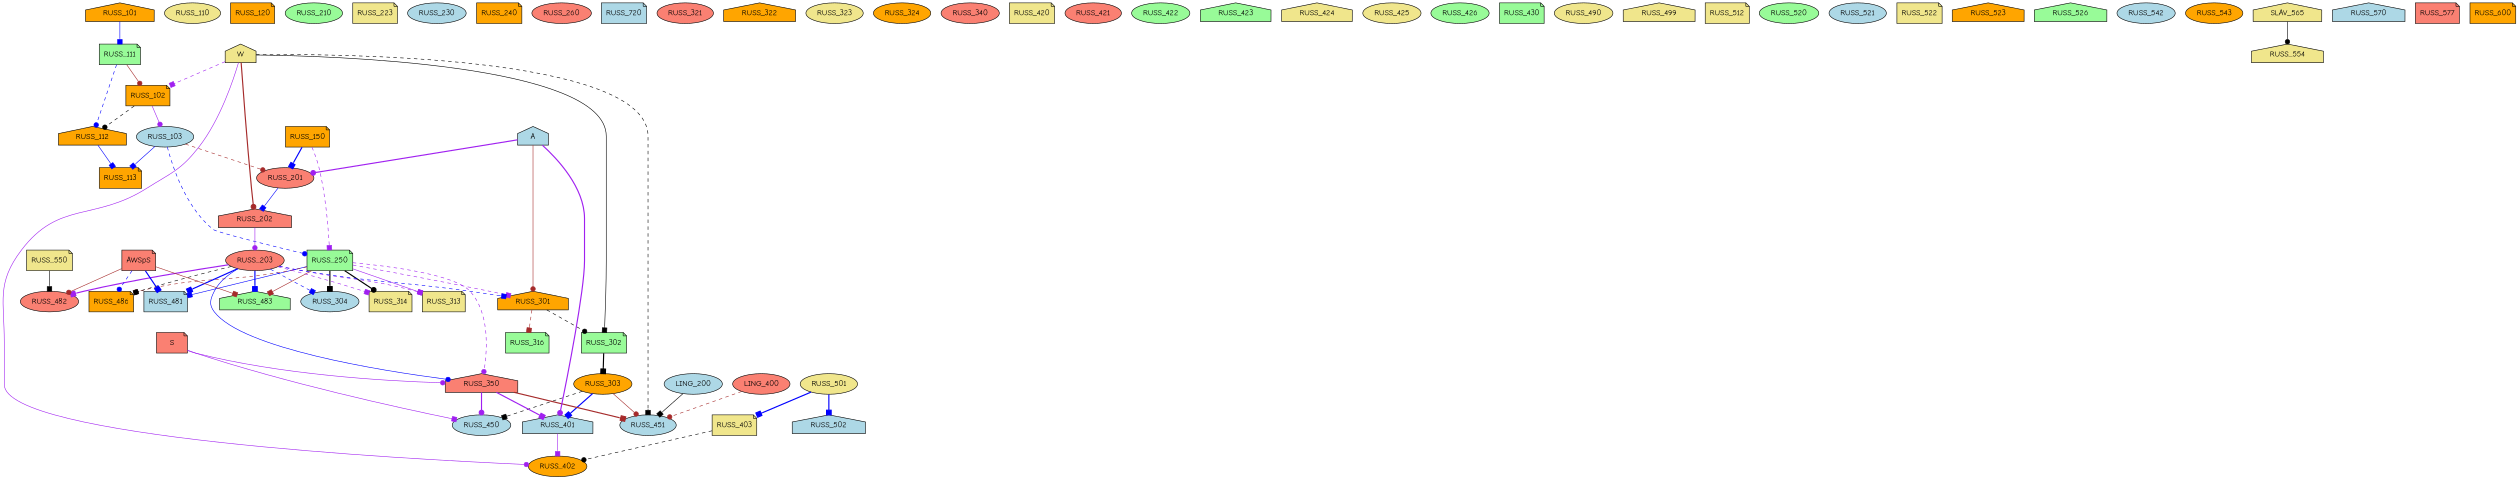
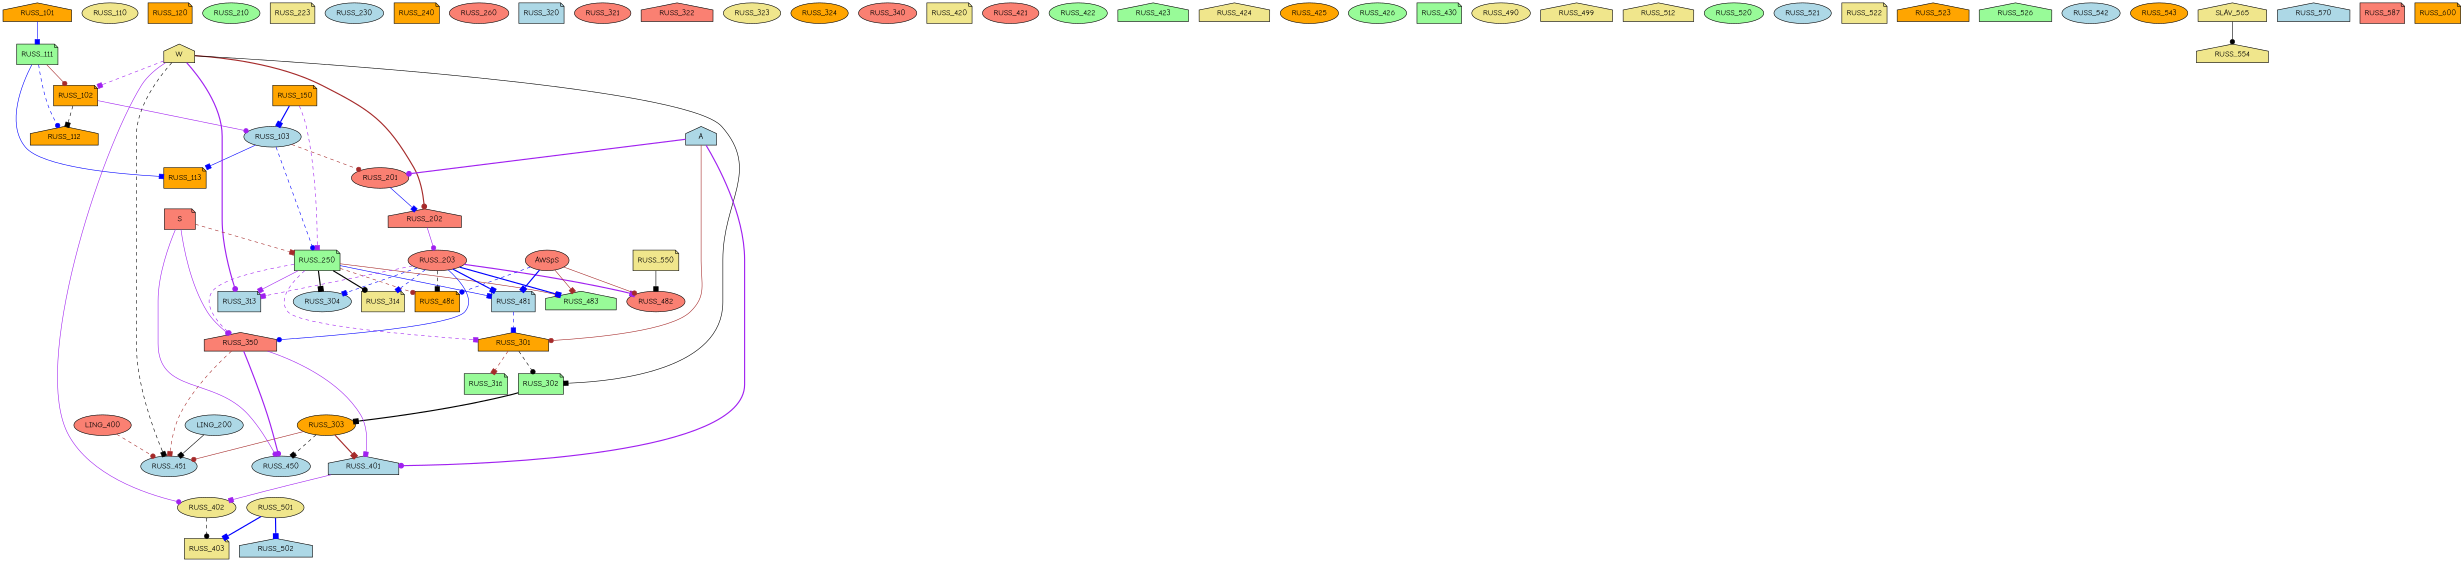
node "RUSS_720": label "RUSS_720" -> "RUSS_320"
node "RUSS_322": fillcolor orange -> salmon
node "RUSS_425": fillcolor khaki -> orange
node "RUSS_512": shape note -> house
node "RUSS_577": label "RUSS_577" -> "RUSS_587"
edge "RUSS_102" -> "RUSS_112": arrowhead dot -> box
edge "RUSS_112" -> "RUSS_113": now "RUSS_111" -> "RUSS_113"
edge "RUSS_150" -> "RUSS_201": now "RUSS_150" -> "RUSS_103"
edge "W" -> "RUSS_313": added
edge "S" -> "RUSS_250": added
node "AWSpS": shape note -> ellipse
edge "RUSS_203" -> "RUSS_314": color purple -> blue
edge "RUSS_203" -> "RUSS_301": now "RUSS_481" -> "RUSS_301"
node "RUSS_313": fillcolor khaki -> lightblue
edge "S" -> "RUSS_450": arrowhead box -> dot
edge "RUSS_303" -> "RUSS_401": color blue -> brown
edge "RUSS_350" -> "RUSS_401": style bold -> solid
edge "RUSS_350" -> "RUSS_451": style bold -> dashed
edge "RUSS_403" -> "RUSS_402": reversed
node "RUSS_402": fillcolor orange -> khaki
